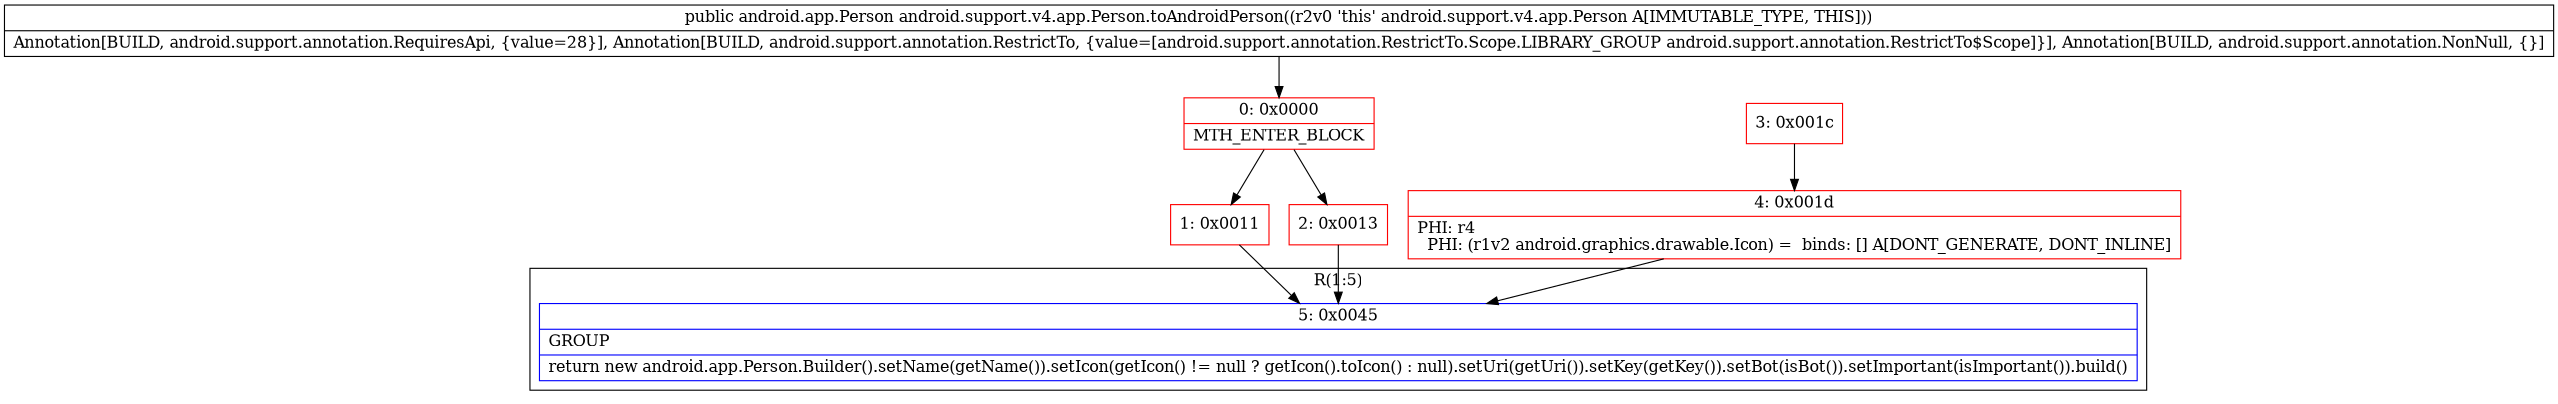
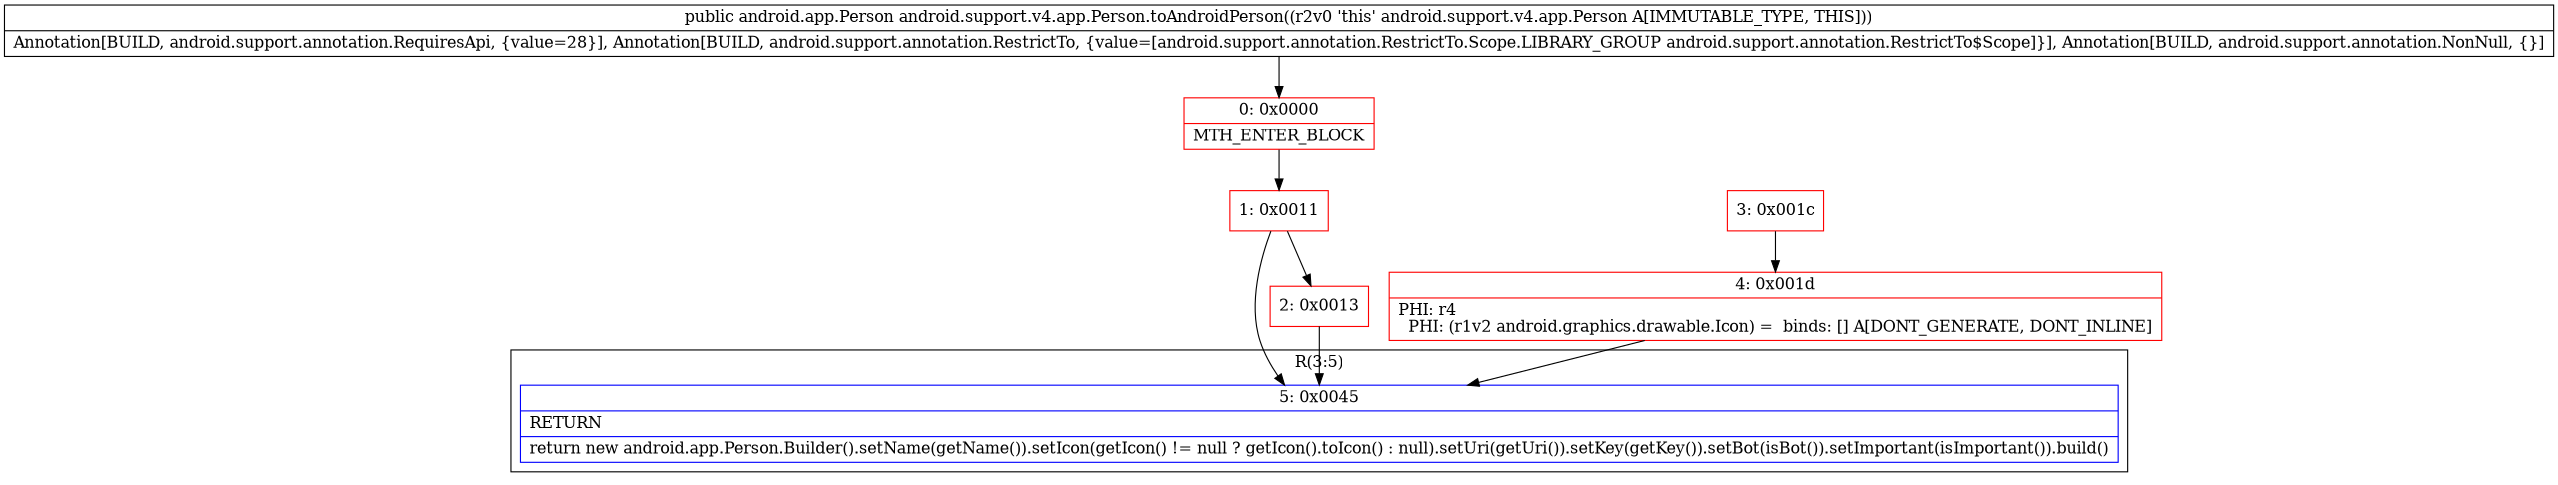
edge "0: 0x0000" -> "2: 0x0013": now "1: 0x0011" -> "2: 0x0013"
cluster "R(1:5)": label "R(1:5)" -> "R(3:5)"
node "5: 0x0045": text "GROUP" -> "RETURN"
